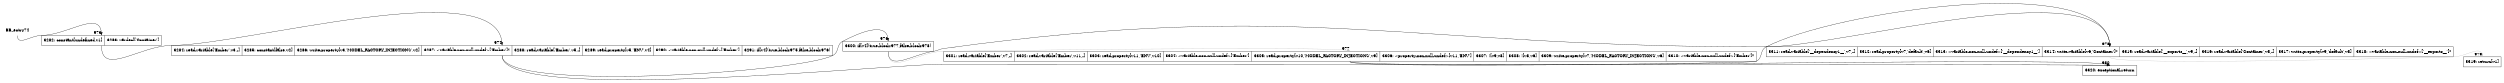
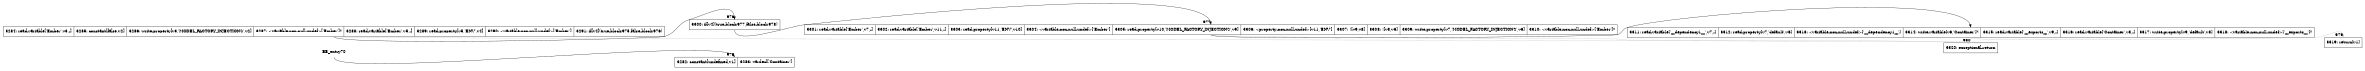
edge "3282: constant[undefined,v1]" -> "3284: read-variable['Ember',v3,-]": removed
node "BB_entry74": label "BB_entry74" -> "BB_entry70"
edge "3300: if[v4](true-block:977,false-block:978)" -> "3311: read-variable['__dependency1__',v7,-]": removed
edge "3300: if[v4](true-block:977,false-block:978)" -> "3301: read-variable['Ember',v7,-]": color gray -> black
edge "3301: read-variable['Ember',v7,-]" -> "3320: exceptional-return": color black -> gray
edge "3284: read-variable['Ember',v3,-]" -> "3320: exceptional-return": color black -> gray
